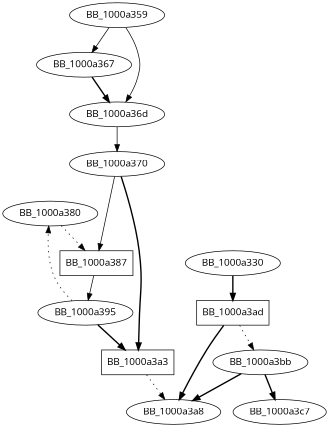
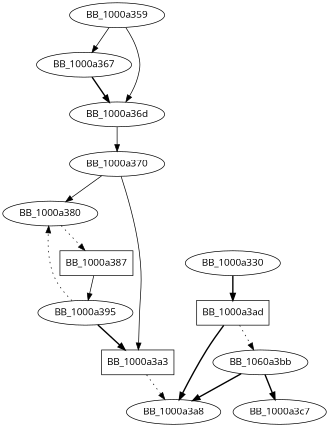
edge "BB_1000a370" -> "BB_1000a387": now "BB_1000a370" -> "BB_1000a380"
edge "BB_1000a370" -> "BB_1000a3a3": style bold -> solid
node "BB_1000a3bb": label "BB_1000a3bb" -> "BB_1060a3bb"
